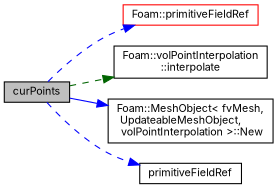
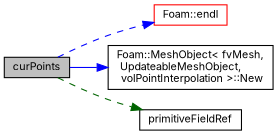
node "Foam::primitiveFieldRef": label "Foam::primitiveFieldRef" -> "Foam::endl"
node "Foam::volPointInterpolation ::interpolate": removed
edge "curPoints" -> "primitiveFieldRef": color blue -> darkgreen
